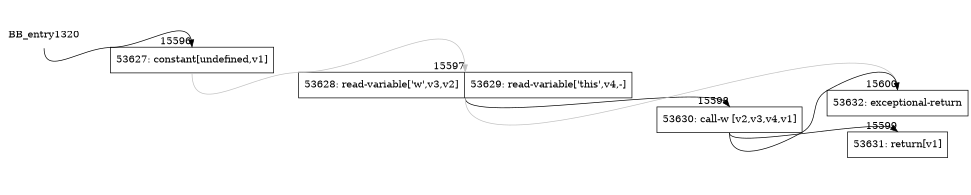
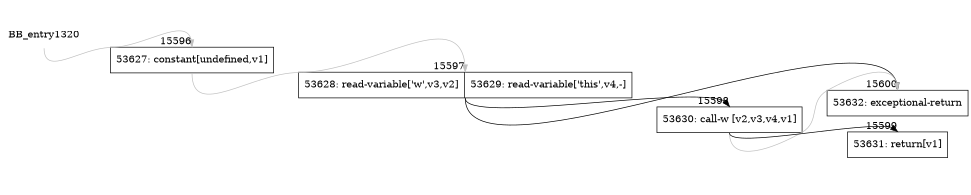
edge "BB_entry1320" -> "53627: constant[undefined,v1]": color black -> gray
edge "53628: read-variable['w',v3,v2]" -> "53632: exceptional-return": color gray -> black
edge "53630: call-w [v2,v3,v4,v1]" -> "53632: exceptional-return": color black -> gray
